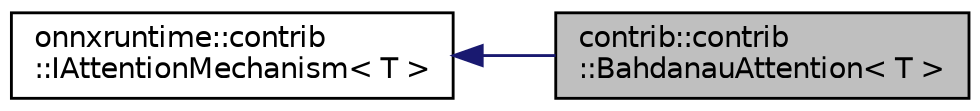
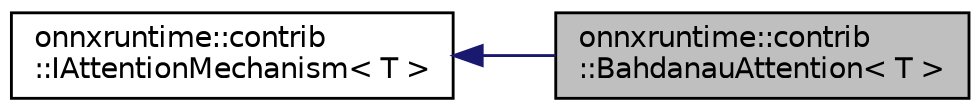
node "contrib::contrib ::BahdanauAttention< T >": label "contrib::contrib ::BahdanauAttention< T >" -> "onnxruntime::contrib ::BahdanauAttention< T >"
